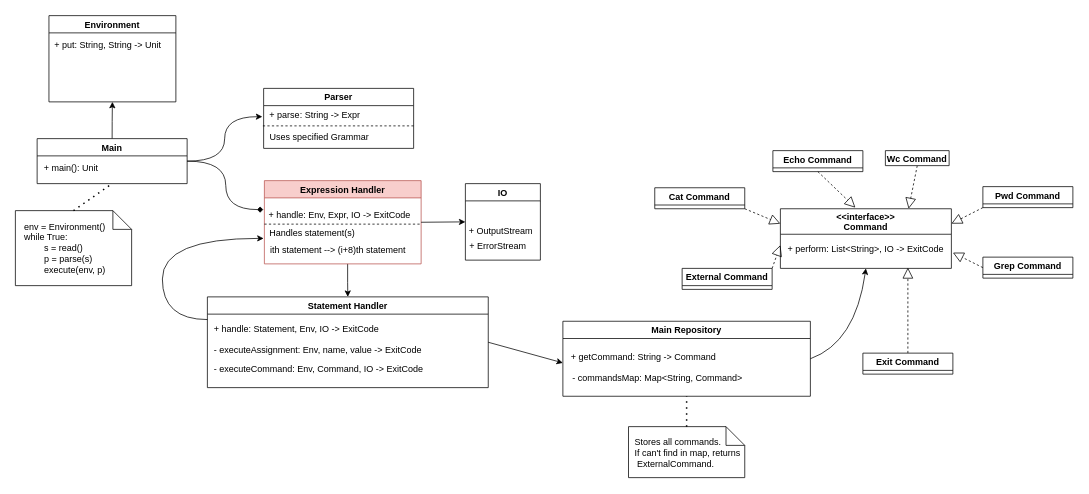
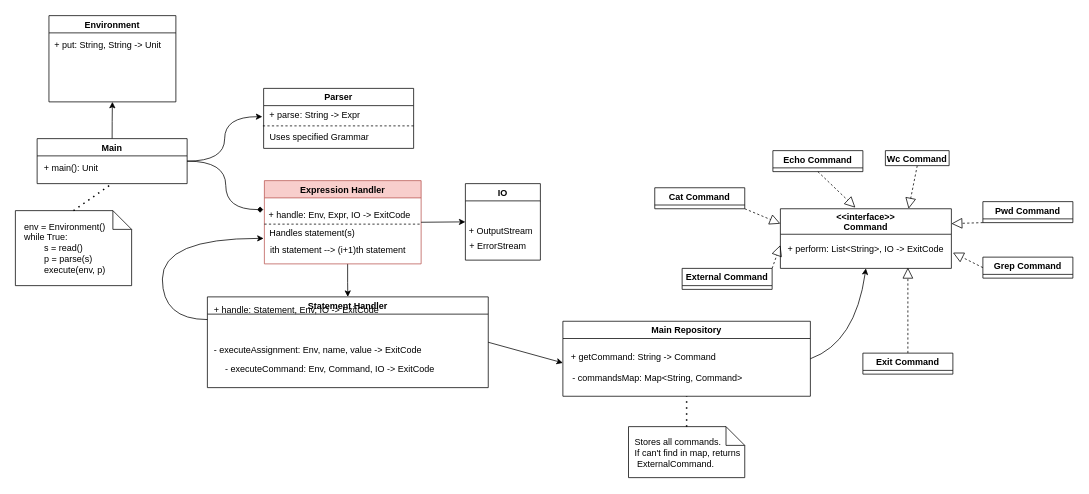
node "Pwd Command": moved (1028, 197) -> (1028, 212)
node "ith statement --> (i+8)th statement": label "ith statement --> (i+8)th statement" -> "ith statement --> (i+1)th statement"
node "+ handle: Statement, Env, IO -> ExitCode": moved (303, 329) -> (303, 310)
node "- executeCommand: Env, Command, IO -> ExitCode": moved (318, 369) -> (330, 369)
